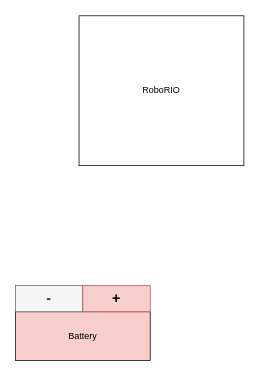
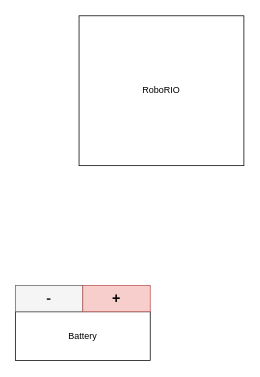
node "Battery": fillcolor #f8cecc -> #ffffff
